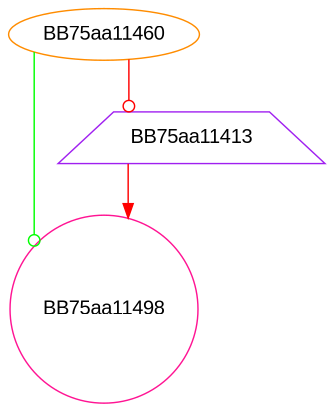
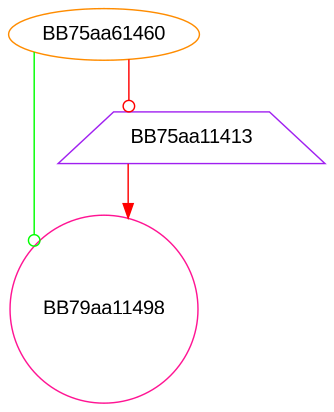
node "BB75aa11460": label "BB75aa11460" -> "BB75aa61460"
node "BB75aa11498": label "BB75aa11498" -> "BB79aa11498"
